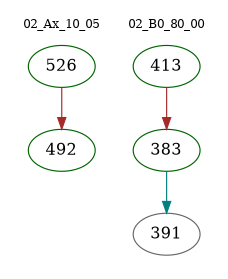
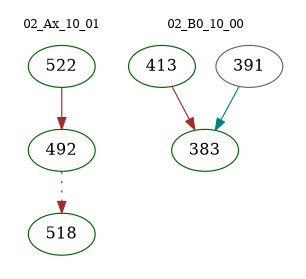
cluster "02_Ax_10_05": label "02_Ax_10_05" -> "02_Ax_10_01"
cluster "02_B0_80_00": label "02_B0_80_00" -> "02_B0_10_00"
node "526": label "526" -> "522"
edge "383" -> "391": reversed
node "518": added
